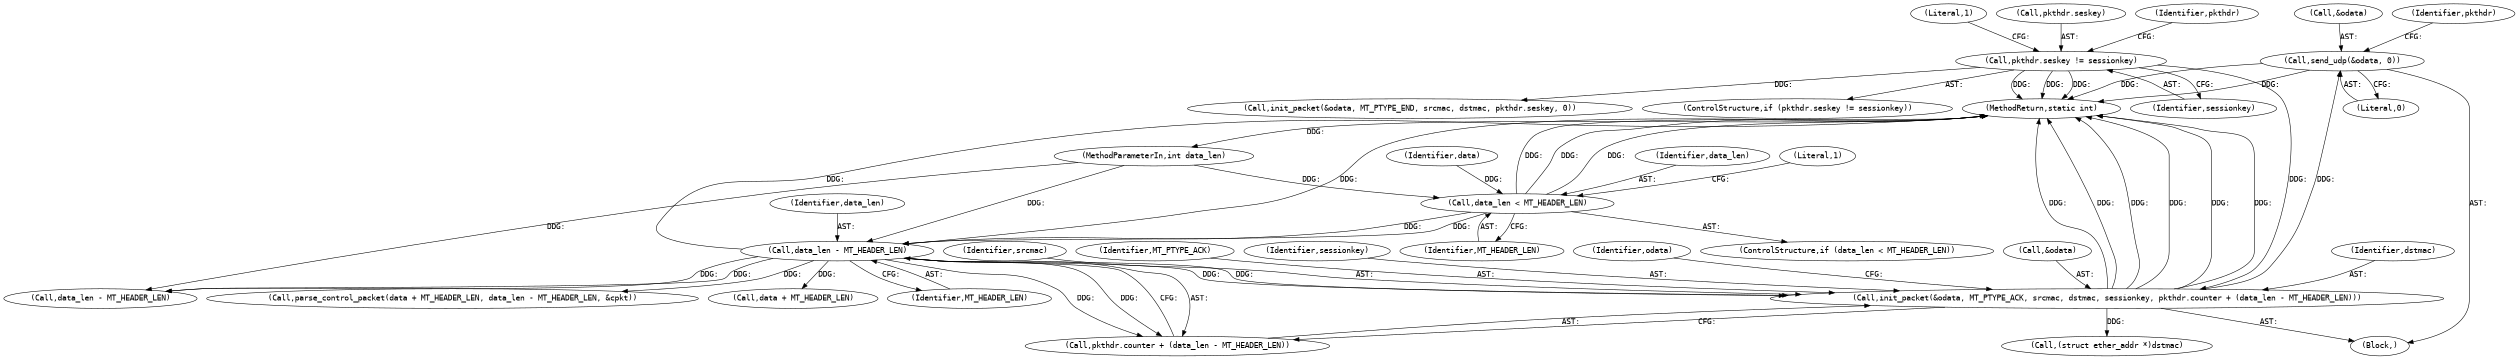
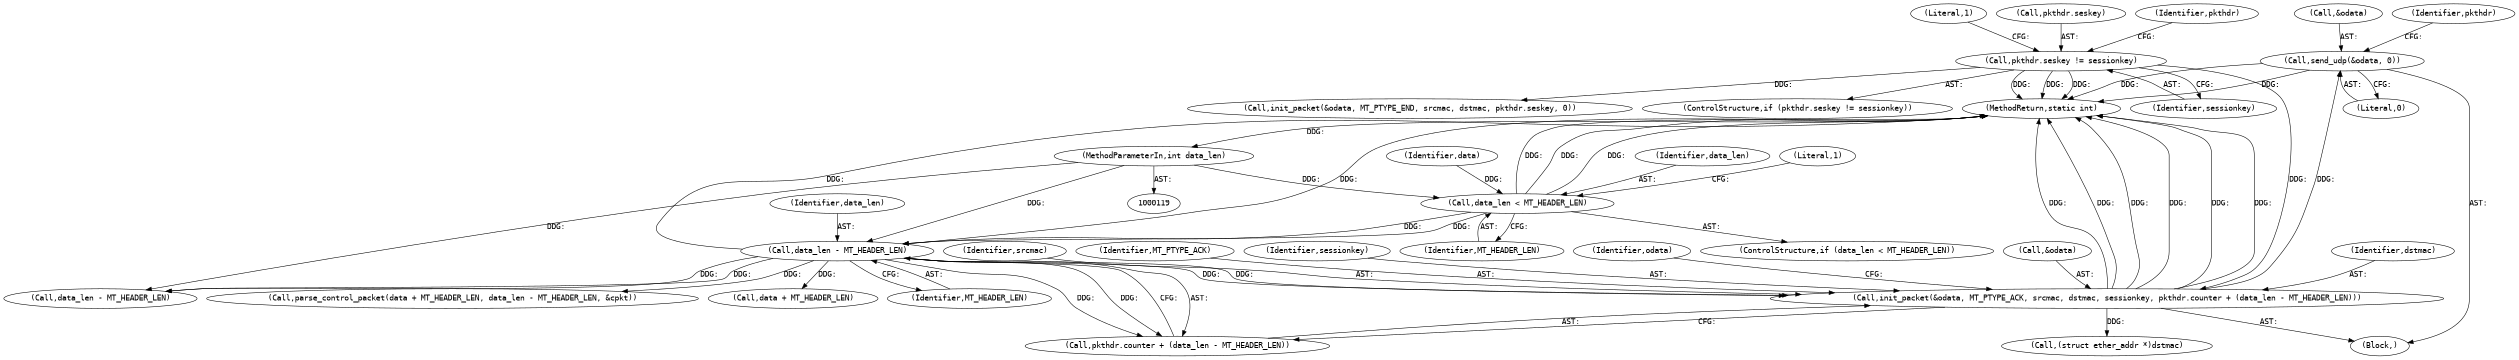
node "1000119": added
